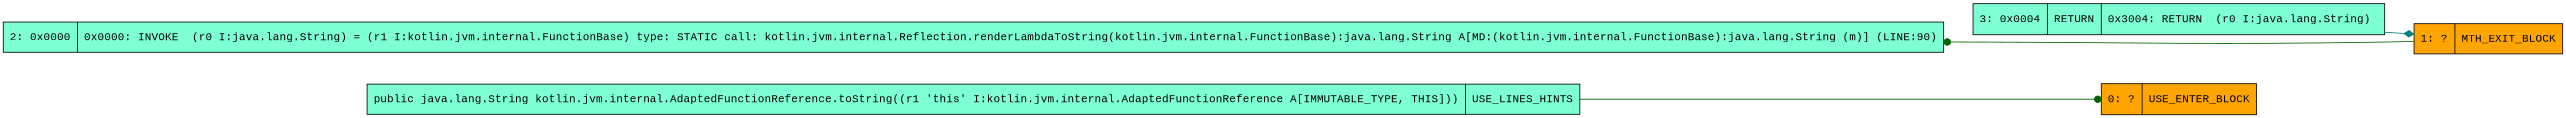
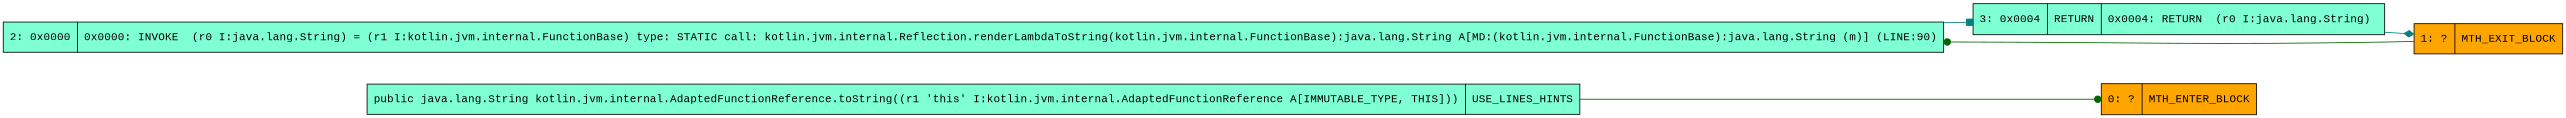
node "3: 0x0004": text "0x3004: RETURN  (r0 I:java.lang.String)" -> "0x0004: RETURN  (r0 I:java.lang.String)"
edge "2: 0x0000" -> "3: 0x0004": added
node "0: ?": text "USE_ENTER_BLOCK" -> "MTH_ENTER_BLOCK"
